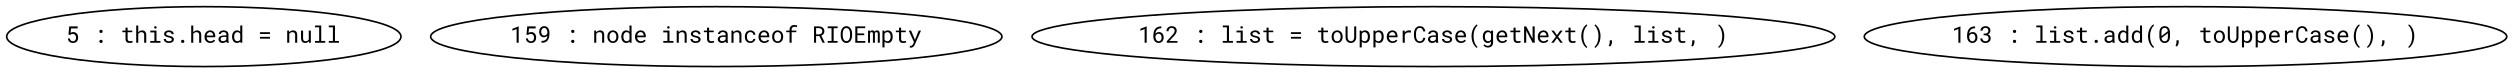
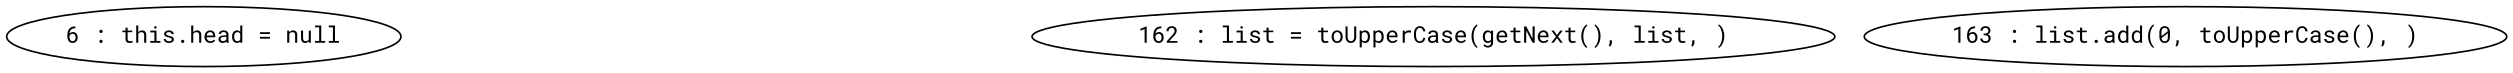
node "5 : this.head = null": label "5 : this.head = null" -> "6 : this.head = null"
node "159 : node instanceof RIOEmpty": removed
